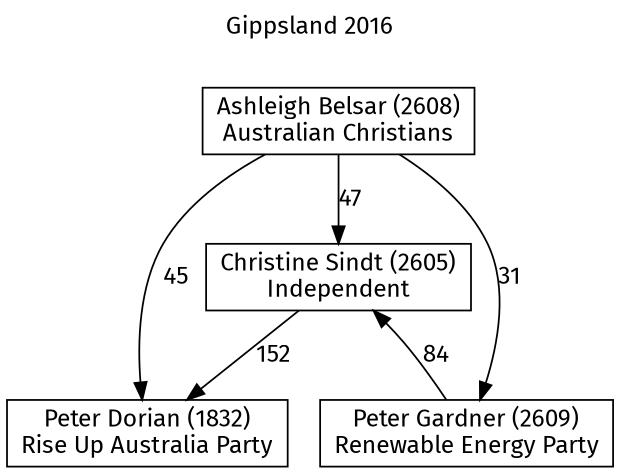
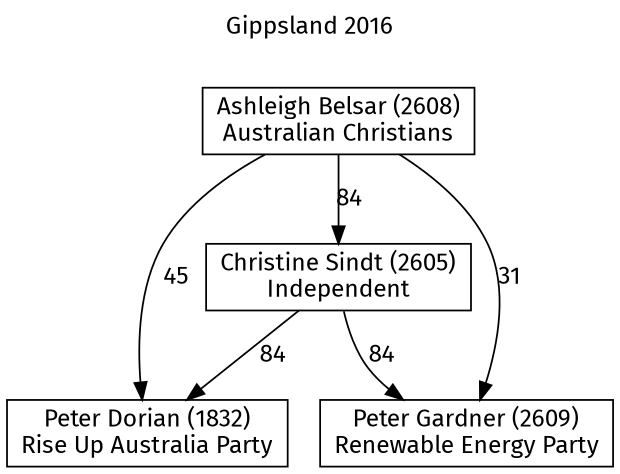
edge "Ashleigh Belsar (2608) Australian Christians" -> "Christine Sindt (2605) Independent": label "47" -> "84"
edge "Christine Sindt (2605) Independent" -> "Peter Dorian (1832) Rise Up Australia Party": label "152" -> "84"
edge "Peter Gardner (2609) Renewable Energy Party" -> "Christine Sindt (2605) Independent": reversed
